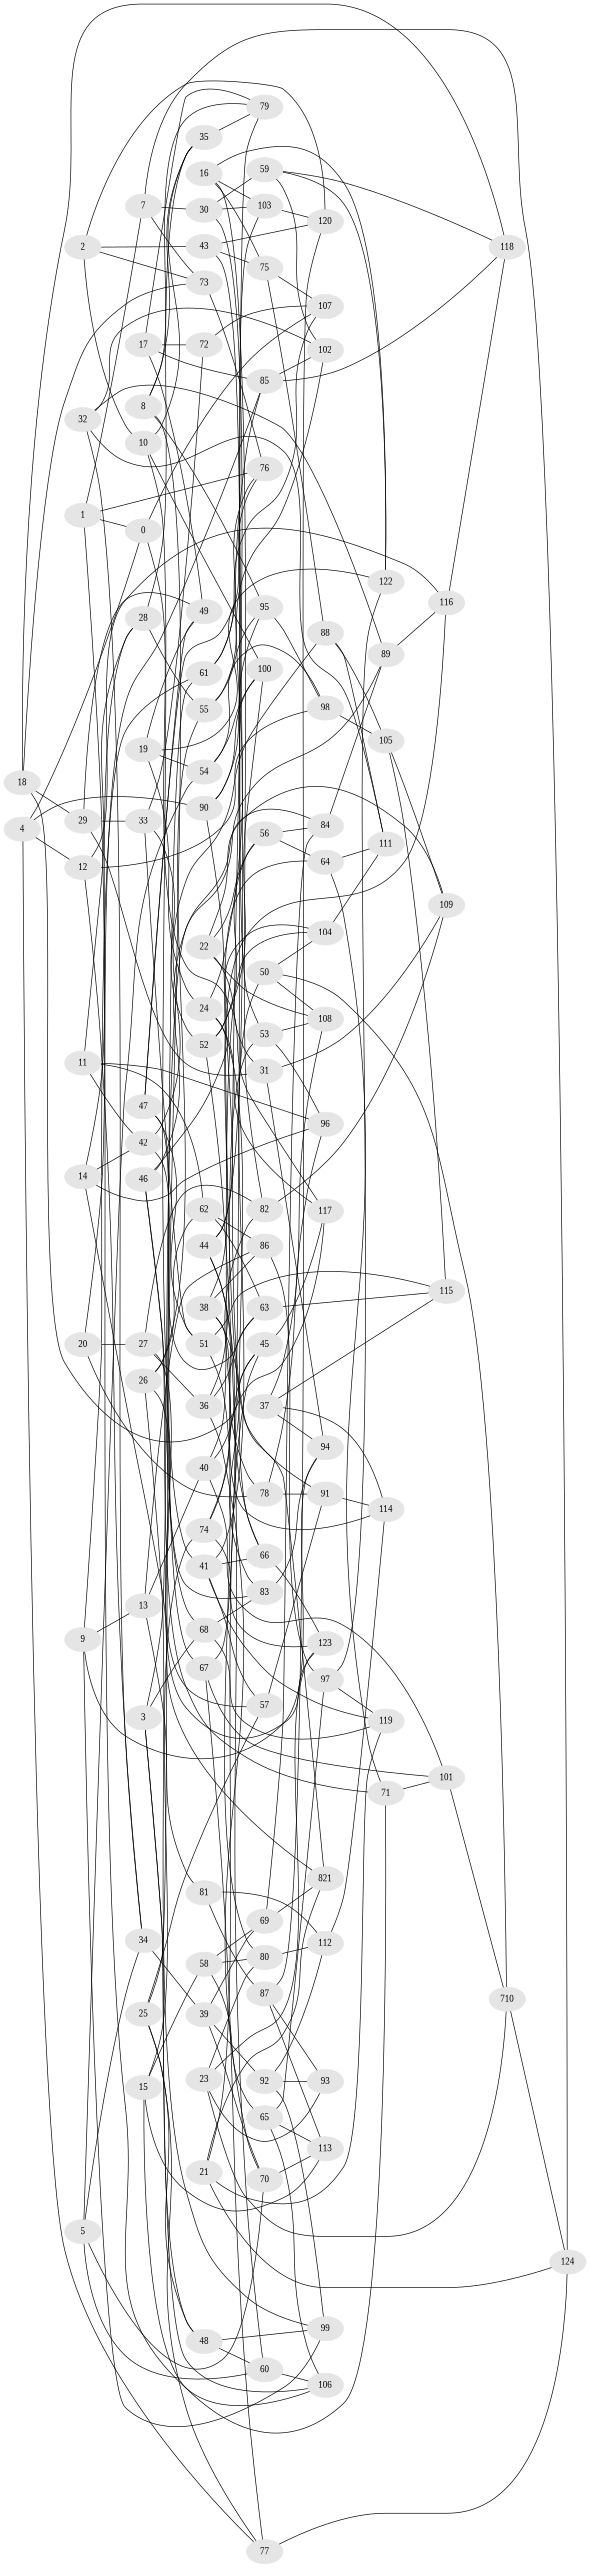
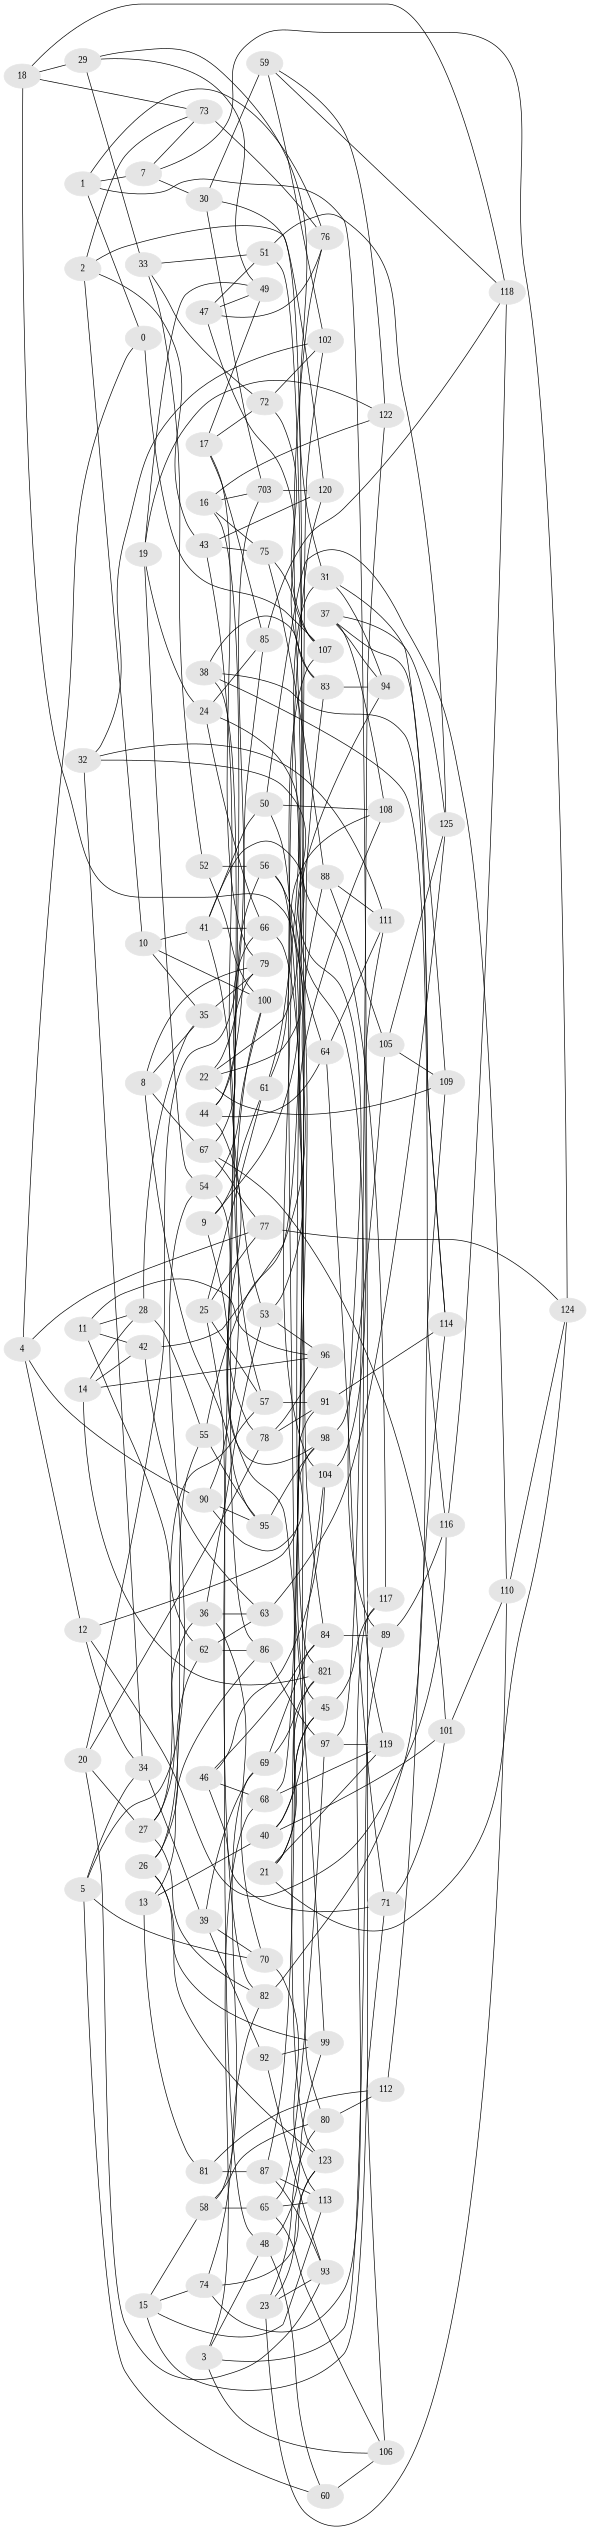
node "103": label "103" -> "703"
edge "102" -- "85": now "102" -- "72"
edge "0" -- "117": removed
node "115": label "115" -> "125"
edge "13" -- "9": removed
edge "52" -- "60": removed
node "710": label "710" -> "110"
edge "112" -- "92": removed
edge "20" -- "93": added
